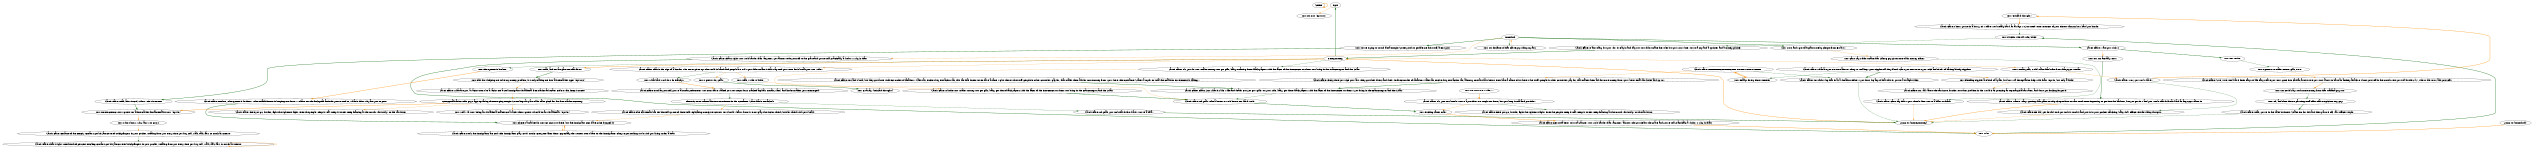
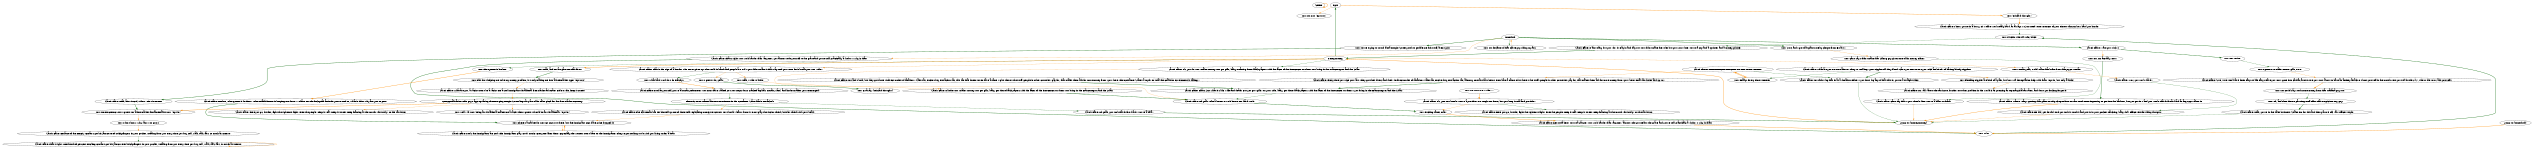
edge "Savoir Faire: Wow, you work *hard*." -> "You: (Discard thought.)": now "input" -> "You: (Discard thought.)"
node "Savoir Faire: NINETY-EIGHT PERCENT OF ALL YOUR MONEY.": label "Savoir Faire: NINETY-EIGHT PERCENT OF ALL YOUR MONEY." -> "Savoir There: NINETY-EIGHT PERCENT OF ALL YOUR MONEY."
